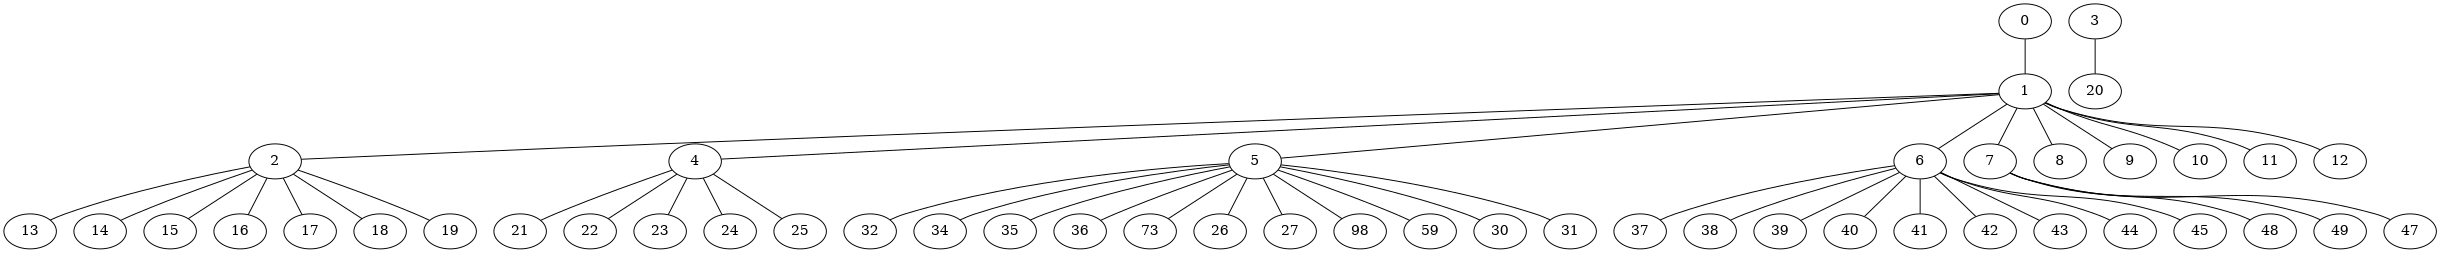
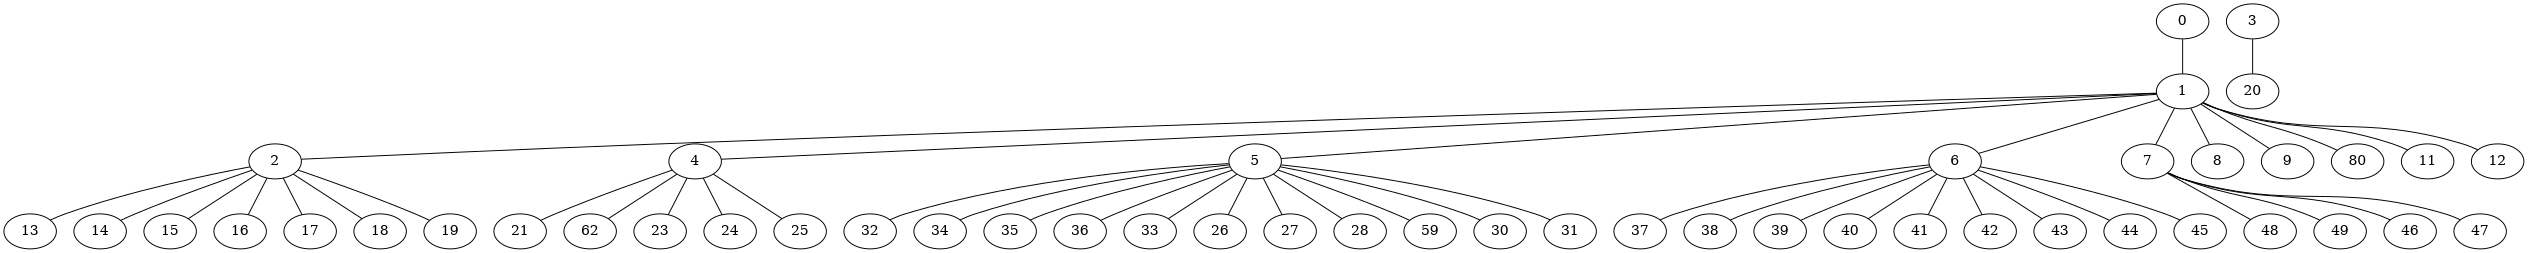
node "10": label "10" -> "80"
node "22": label "22" -> "62"
node "73": label "73" -> "33"
node "98": label "98" -> "28"
node "46": added
